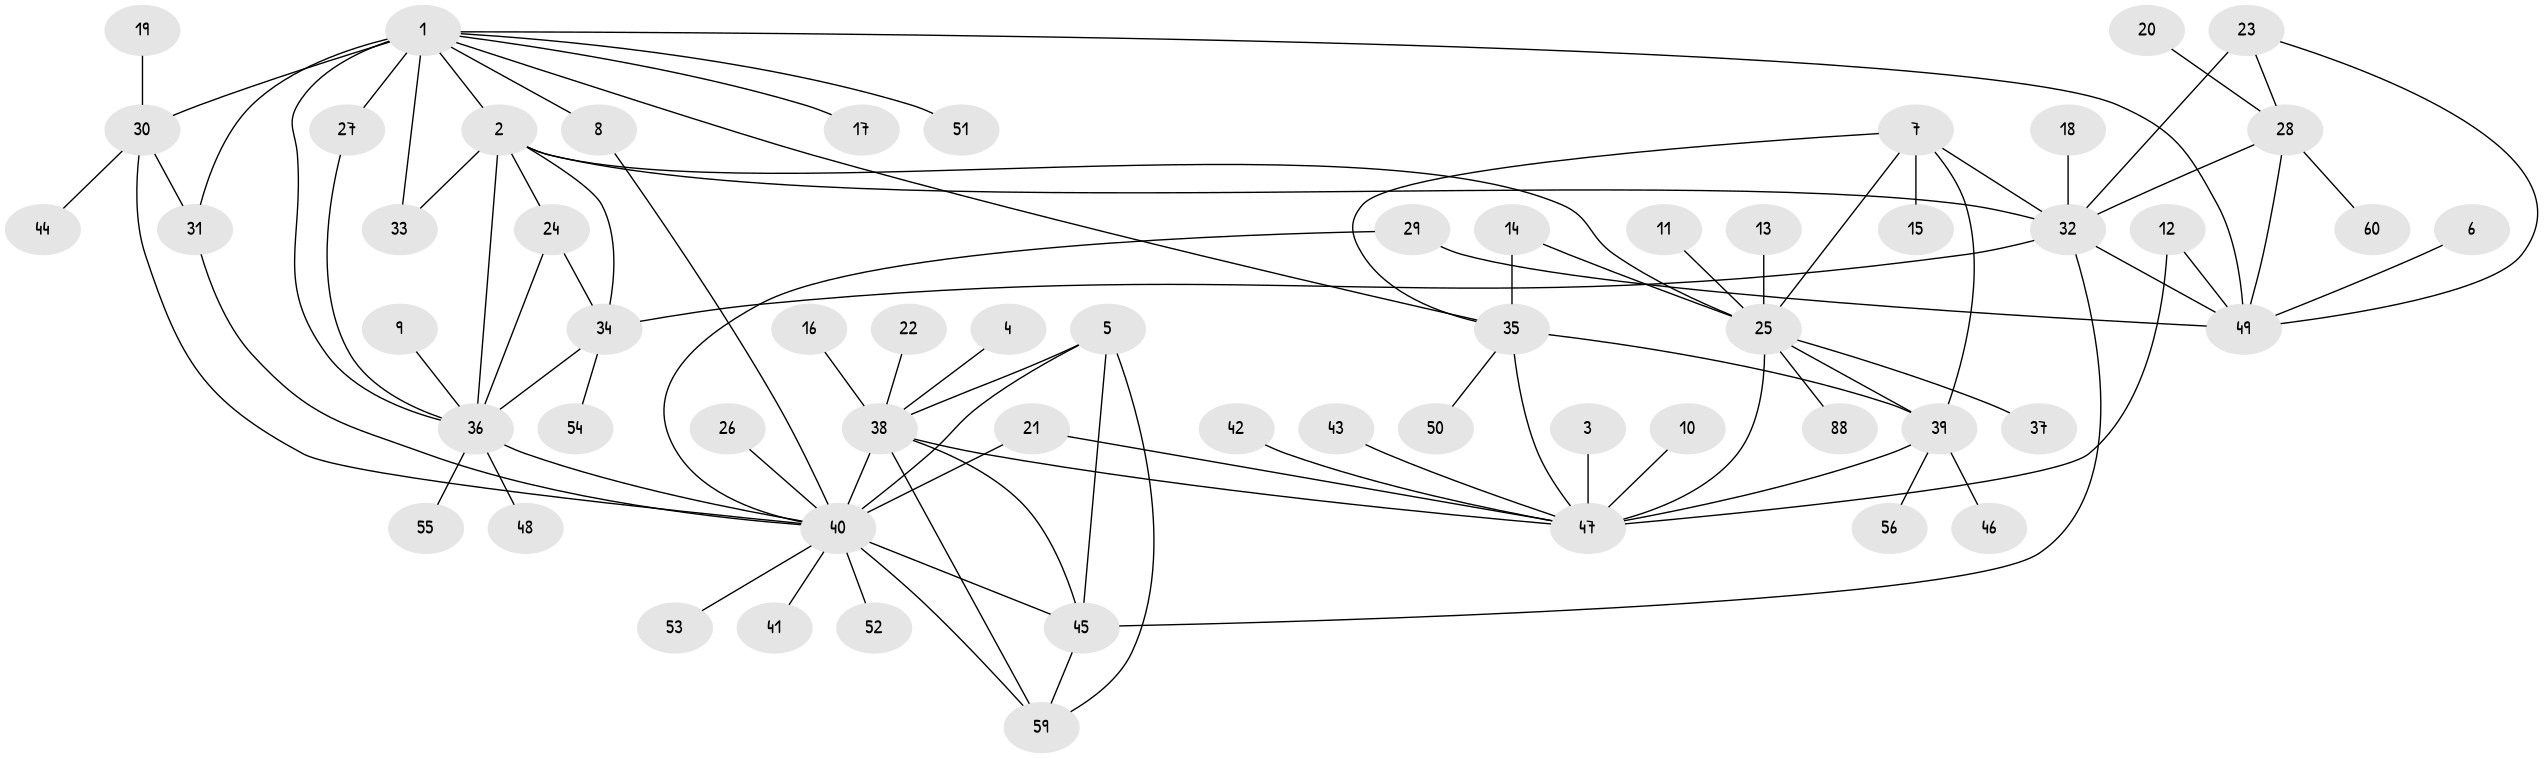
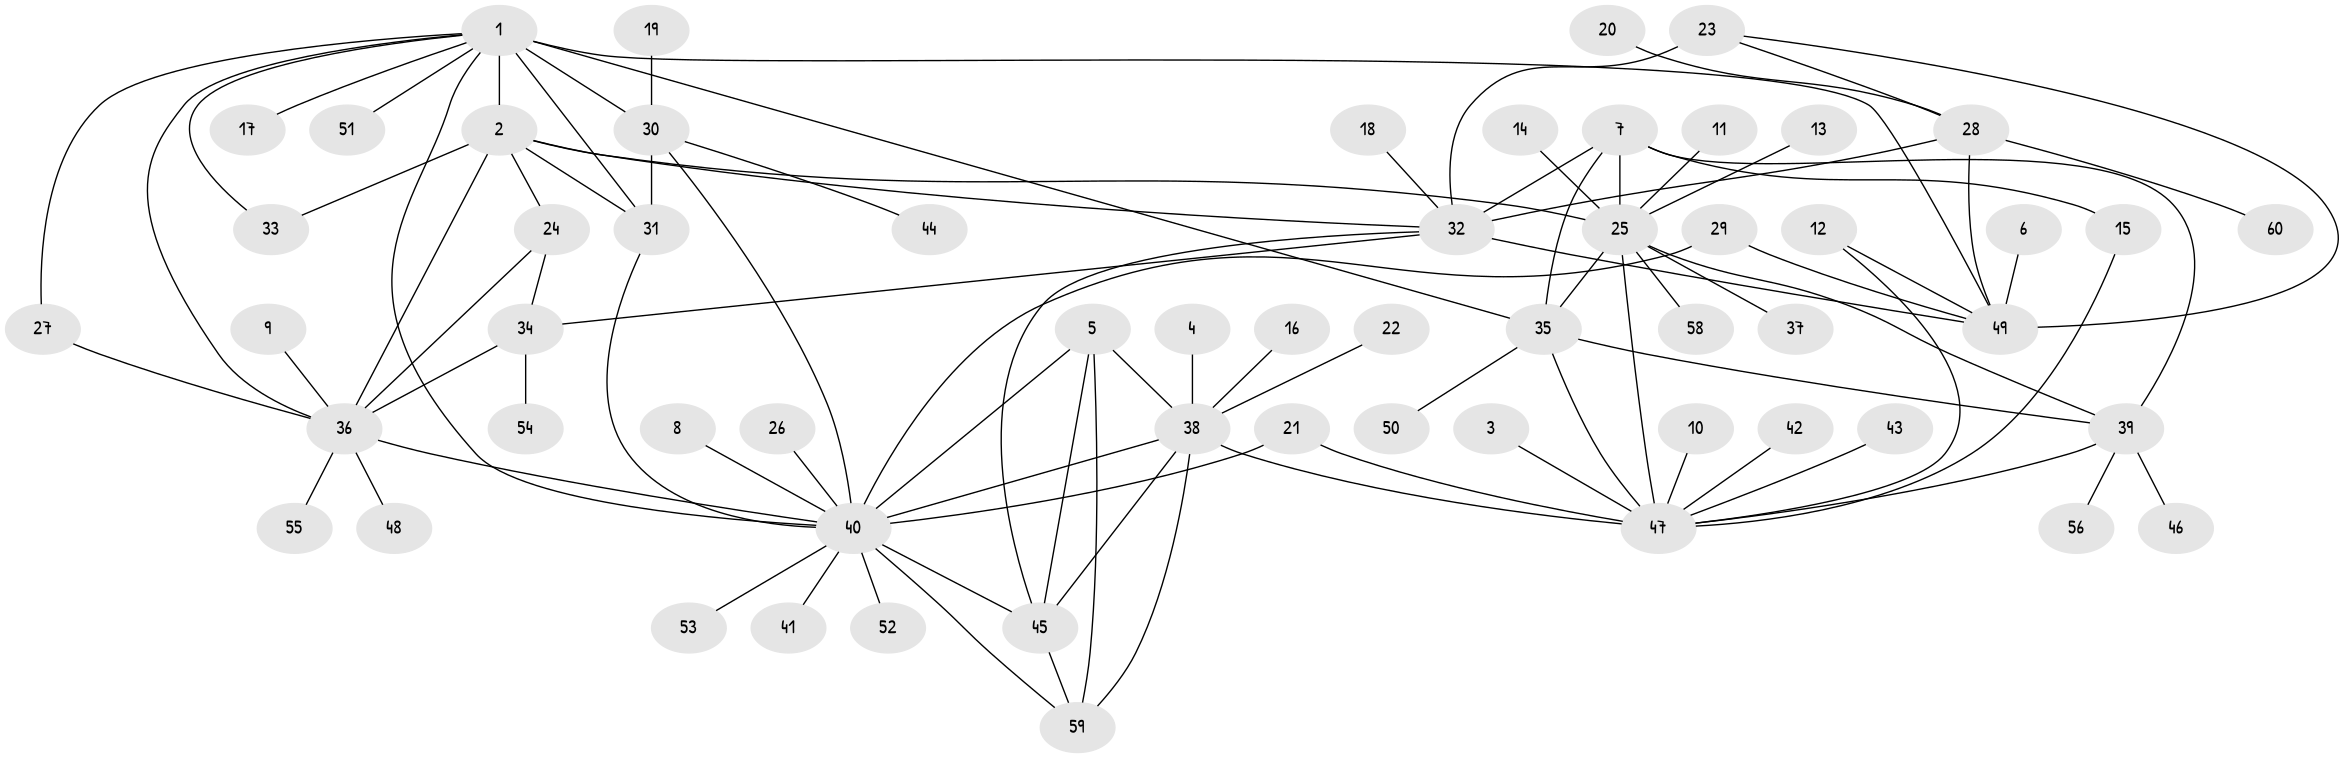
edge "1" -- "8": now "1" -- "40"
edge "2" -- "34": now "2" -- "31"
edge "14" -- "35": now "25" -- "35"
node "88": label "88" -> "58"
edge "15" -- "47": added
